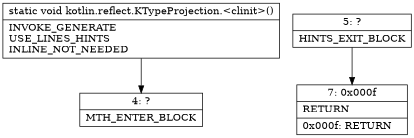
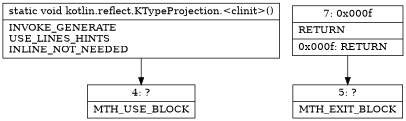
node "5: ?": text "HINTS_EXIT_BLOCK" -> "MTH_EXIT_BLOCK"
edge "5: ?" -> "7: 0x000f": reversed
node "4: ?": text "MTH_ENTER_BLOCK" -> "MTH_USE_BLOCK"
